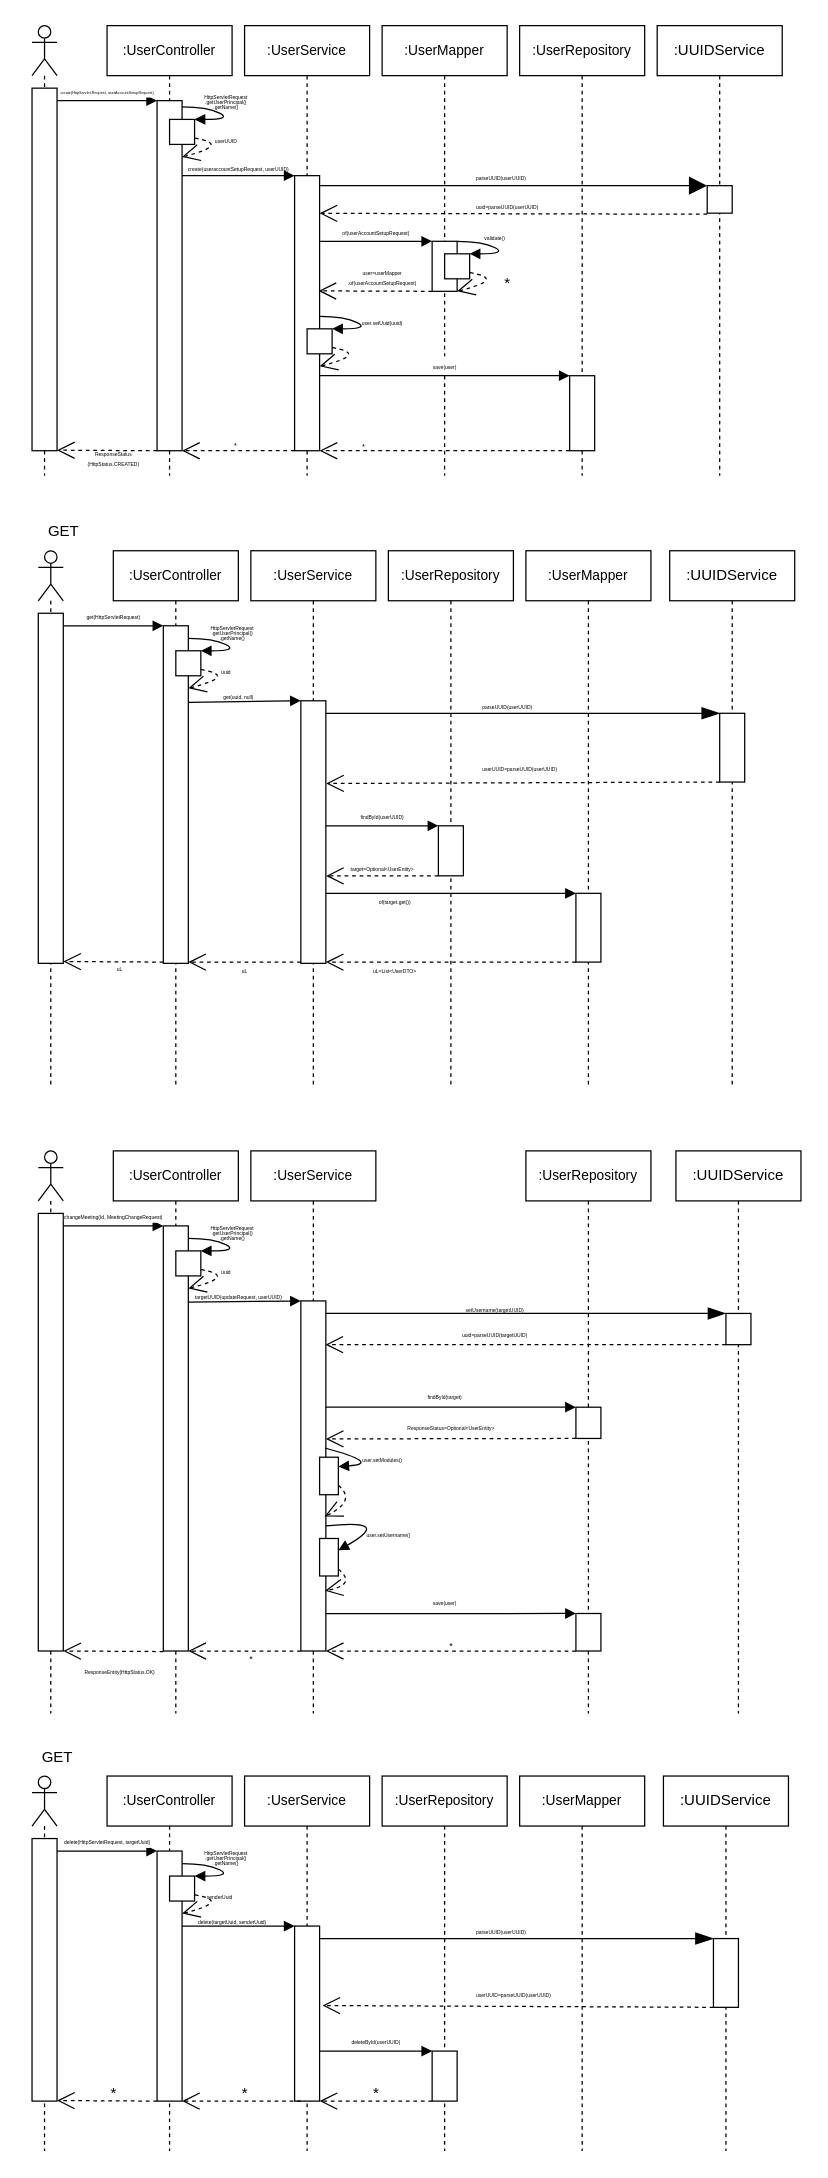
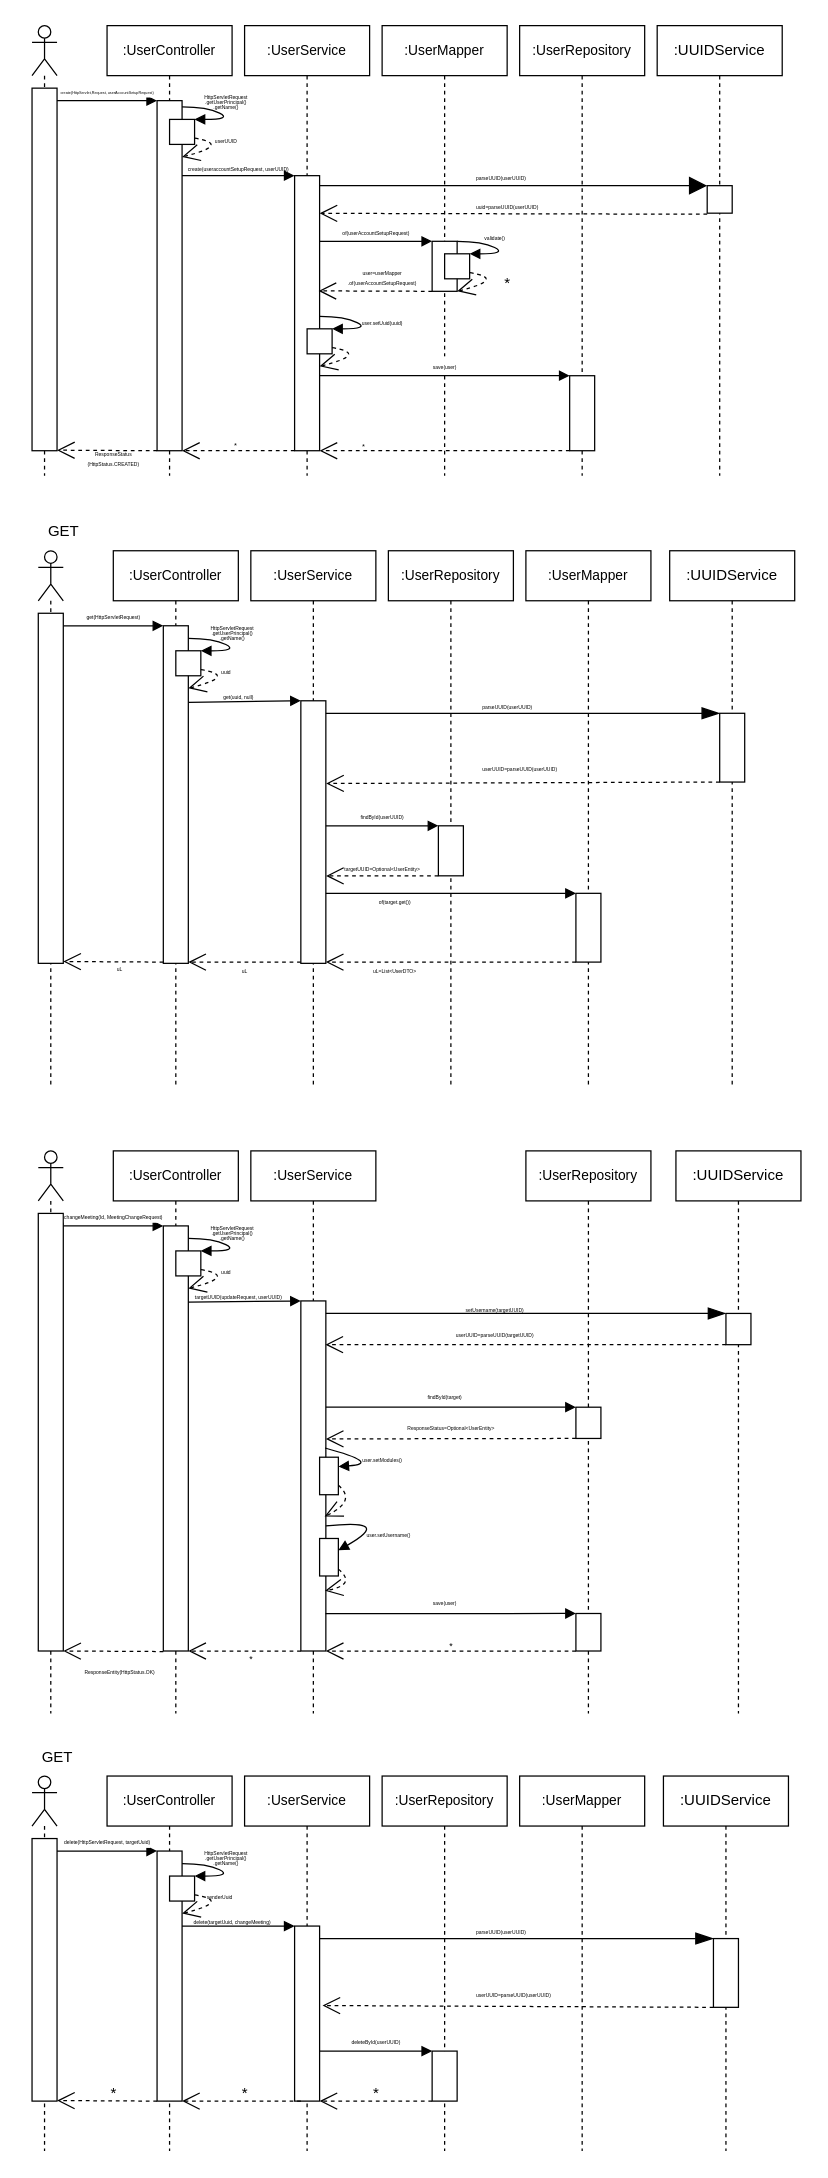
node "target=Optional<UserEntity>": label "target=Optional<UserEntity>" -> "targetUUID=Optional<UserEntity>"
node "uuid=parseUUID(targetUUID)": label "uuid=parseUUID(targetUUID)" -> "userUUID=parseUUID(targetUUID)"
node "delete(targetUuid, senderUuid)": label "delete(targetUuid, senderUuid)" -> "delete(targetUuid, changeMeeting)"
